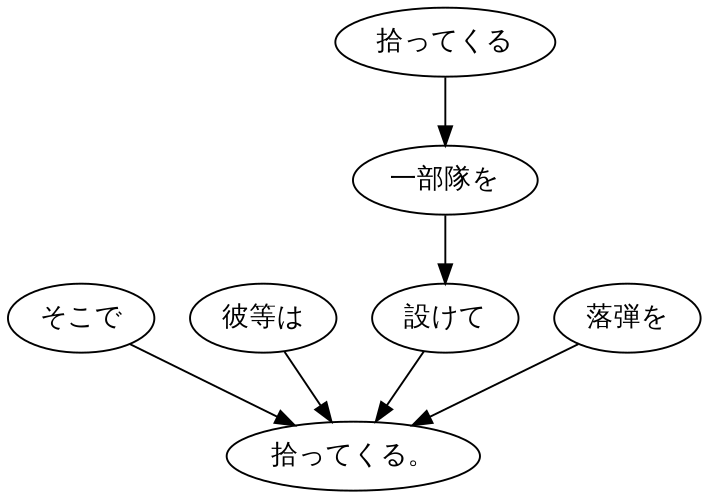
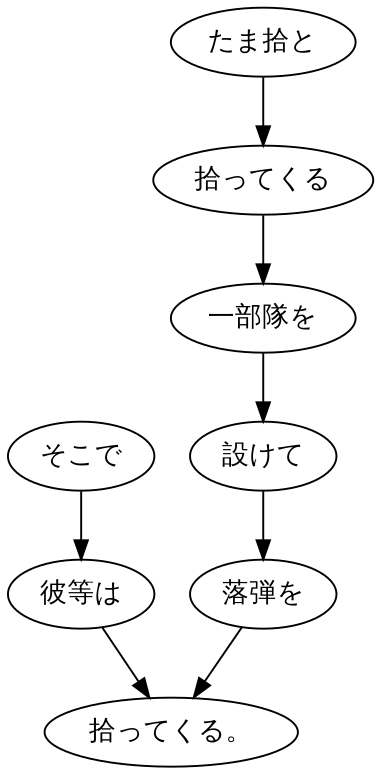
node "たま拾と": added
edge "設けて" -> "拾ってくる。": now "設けて" -> "落弾を"
edge "そこで" -> "拾ってくる。": now "そこで" -> "彼等は"
